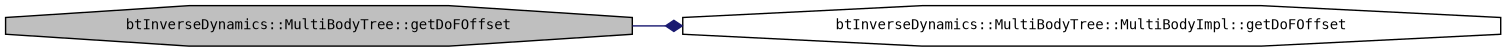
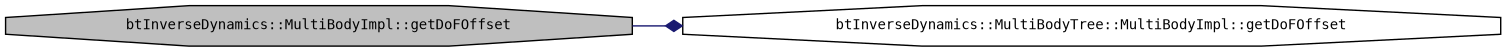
node "btInverseDynamics::MultiBodyTree::getDoFOffset": label "btInverseDynamics::MultiBodyTree::getDoFOffset" -> "btInverseDynamics::MultiBodyImpl::getDoFOffset"
